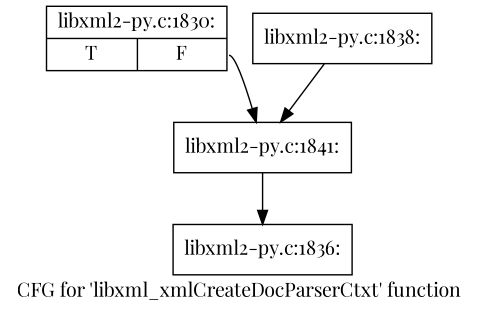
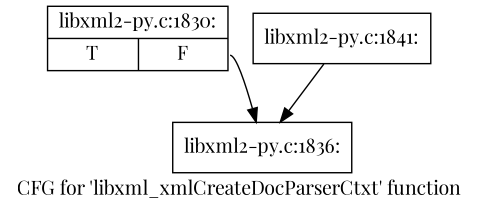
node "libxml2-py.c:1838:": removed
edge "libxml2-py.c:1830:" -> "libxml2-py.c:1841:": now "libxml2-py.c:1830:" -> "libxml2-py.c:1836:"
